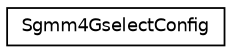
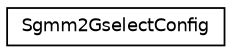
node "Sgmm4GselectConfig": label "Sgmm4GselectConfig" -> "Sgmm2GselectConfig"
